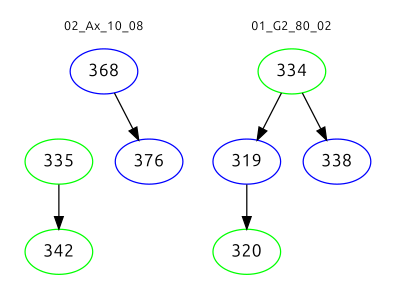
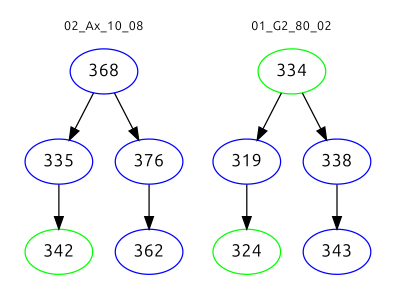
edge "368" -> "335": added
node "335": color green -> blue
node "362": added
node "320": label "320" -> "324"
node "343": added
